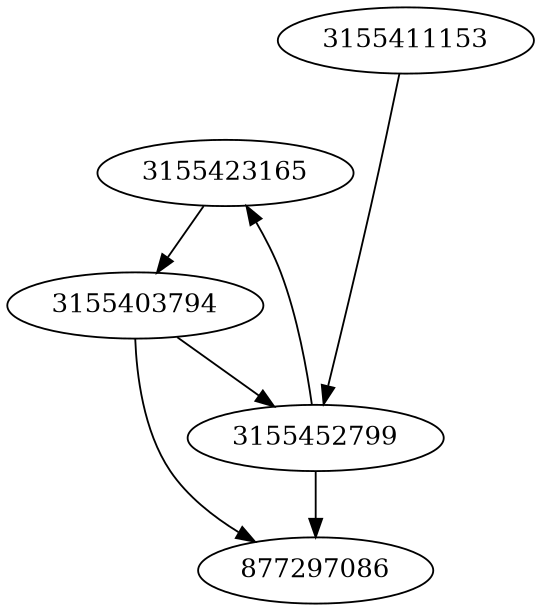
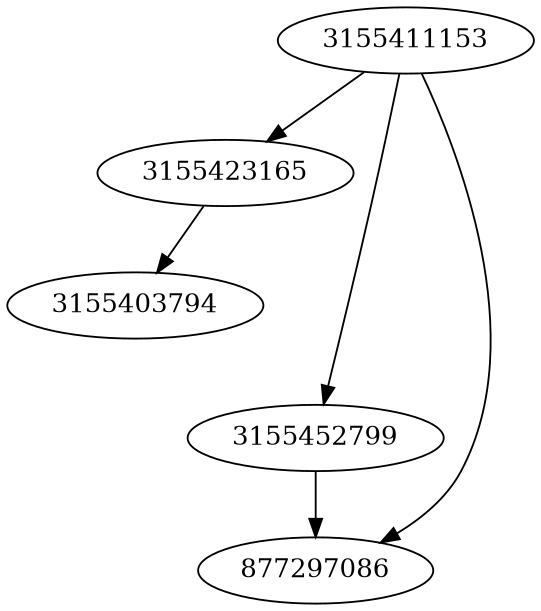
edge "3155452799" -> "3155423165": now "3155411153" -> "3155423165"
edge "3155403794" -> "3155452799": removed
edge "3155403794" -> "877297086": now "3155411153" -> "877297086"
